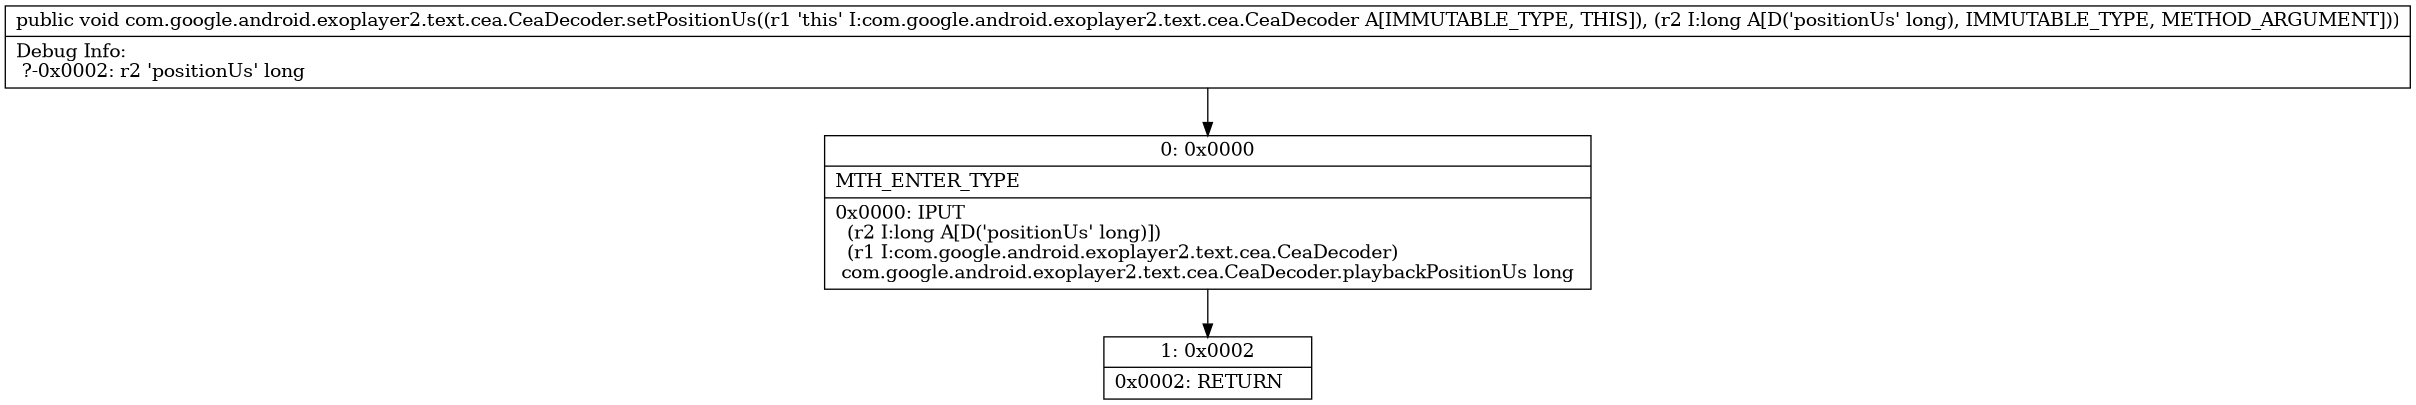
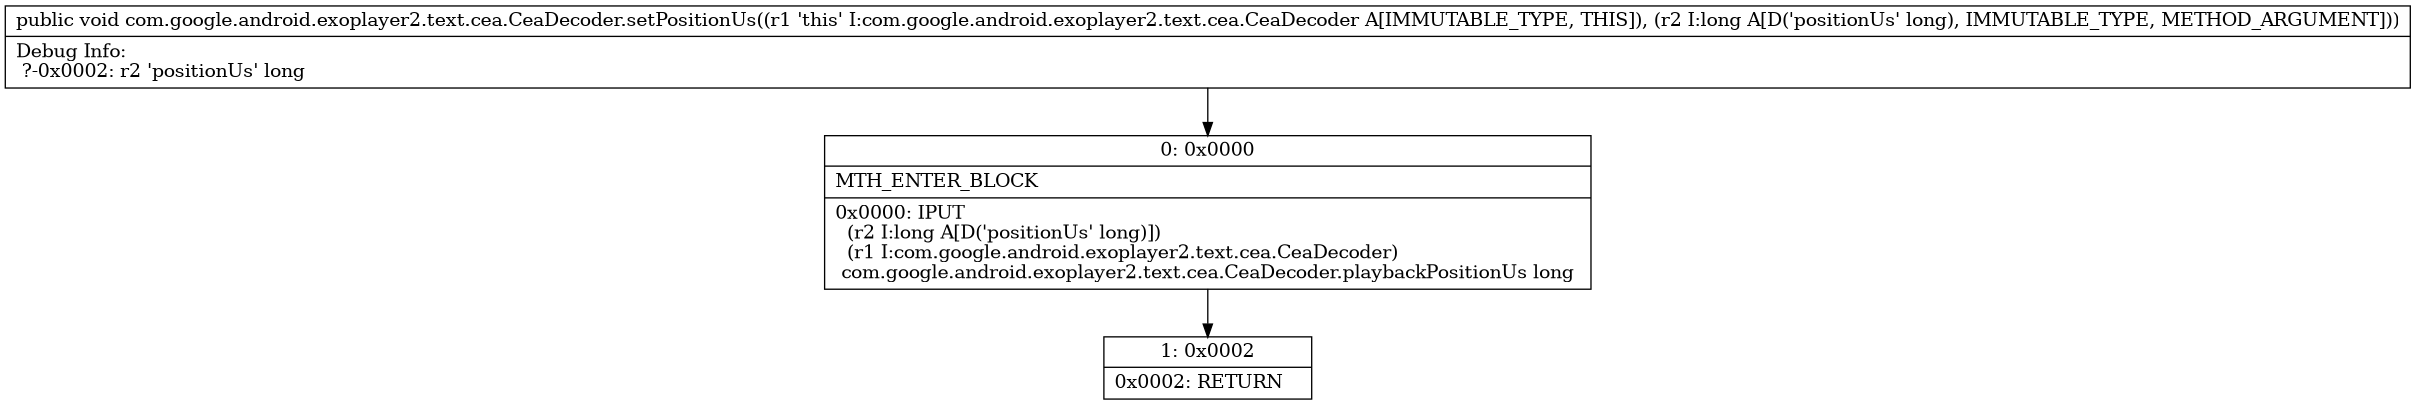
node "0: 0x0000": text "MTH_ENTER_TYPE" -> "MTH_ENTER_BLOCK"
